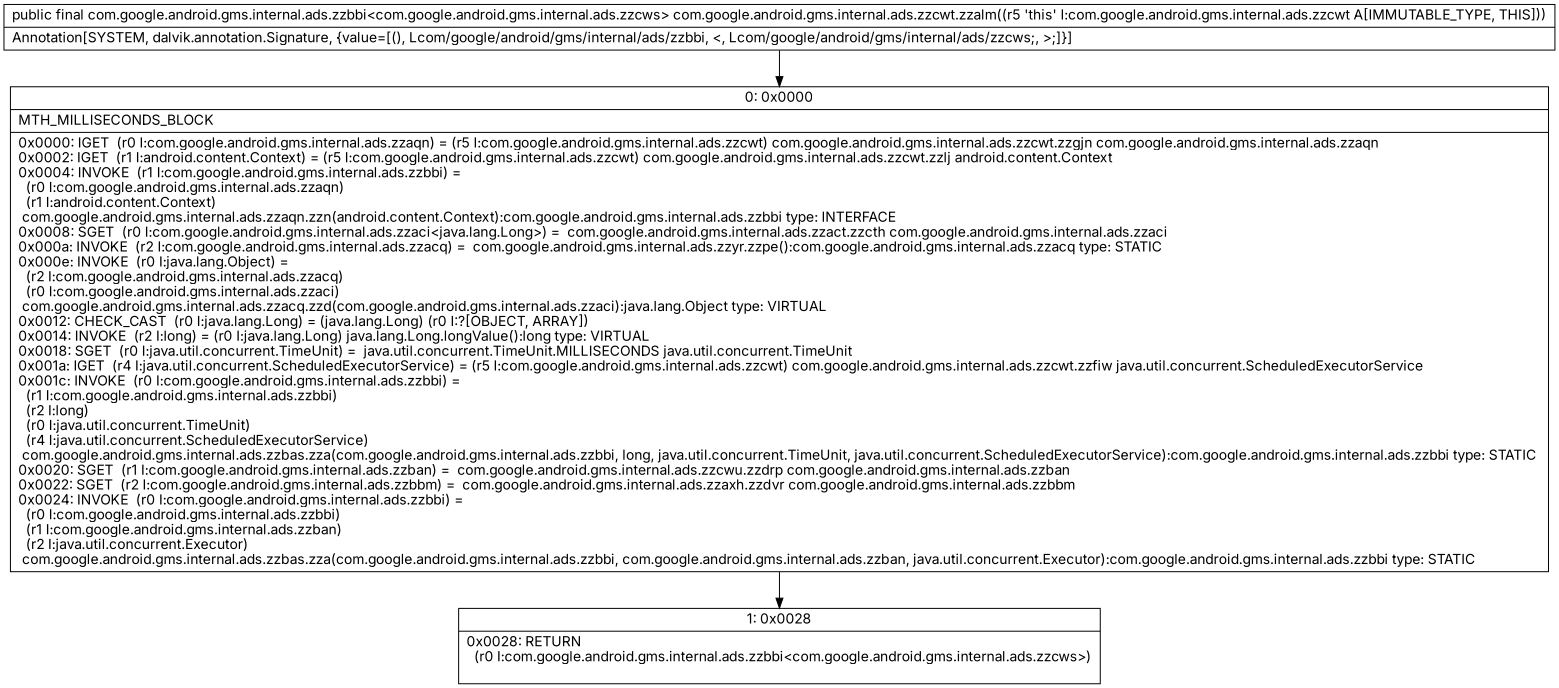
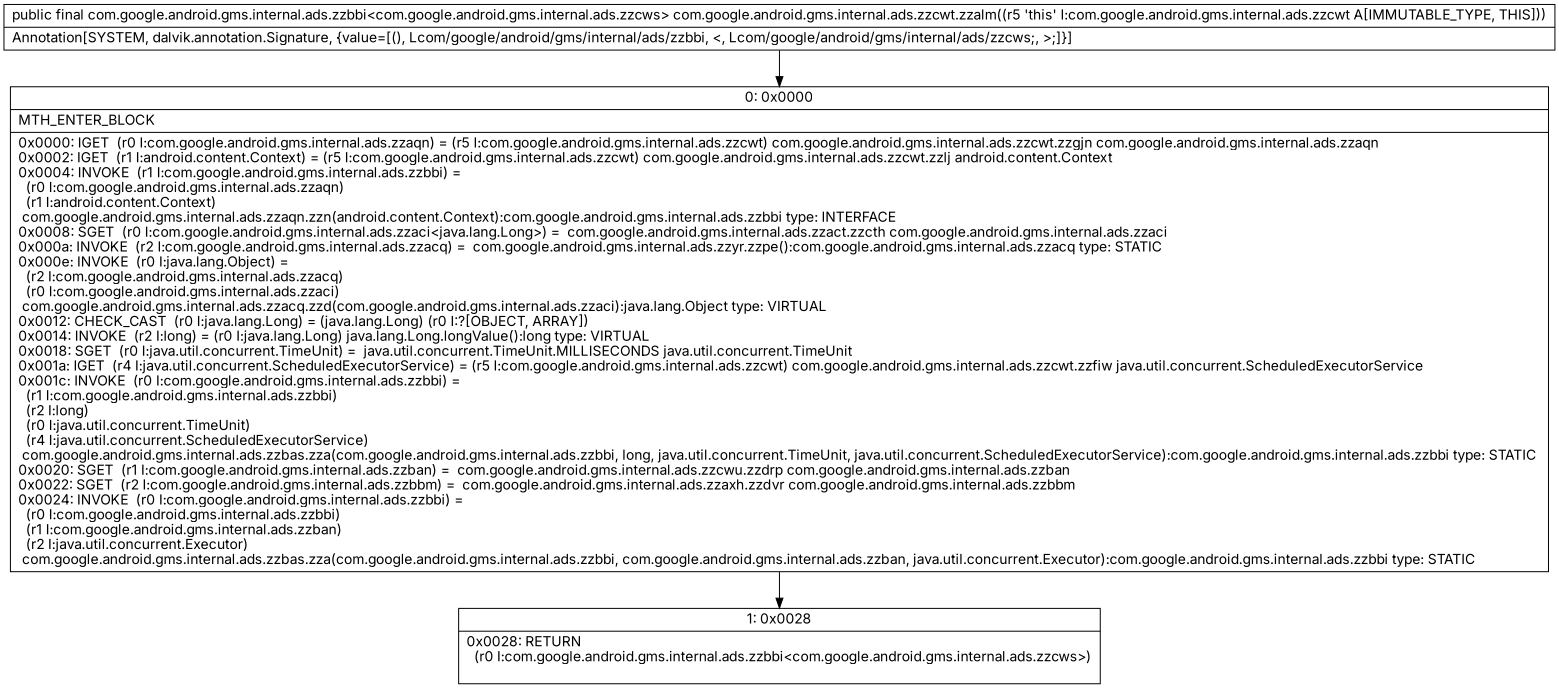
node "0: 0x0000": text "MTH_MILLISECONDS_BLOCK" -> "MTH_ENTER_BLOCK"
